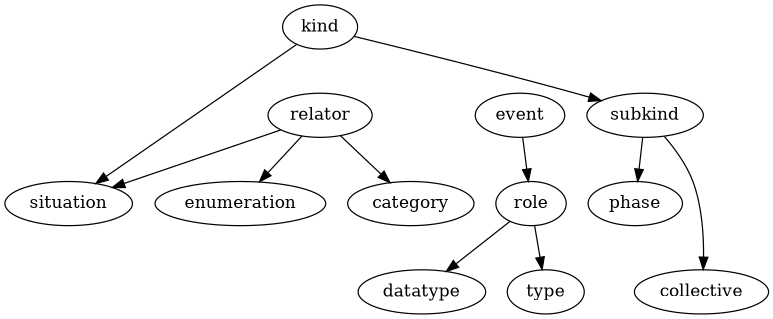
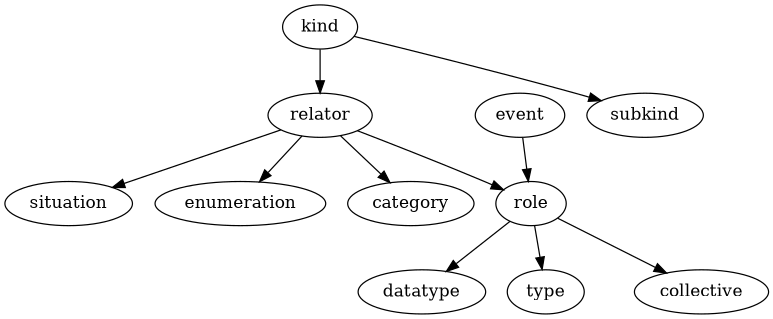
edge "kind" -> "situation": now "kind" -> "relator"
edge "relator" -> "role": added
edge "subkind" -> "collective": now "role" -> "collective"
node "phase": removed
